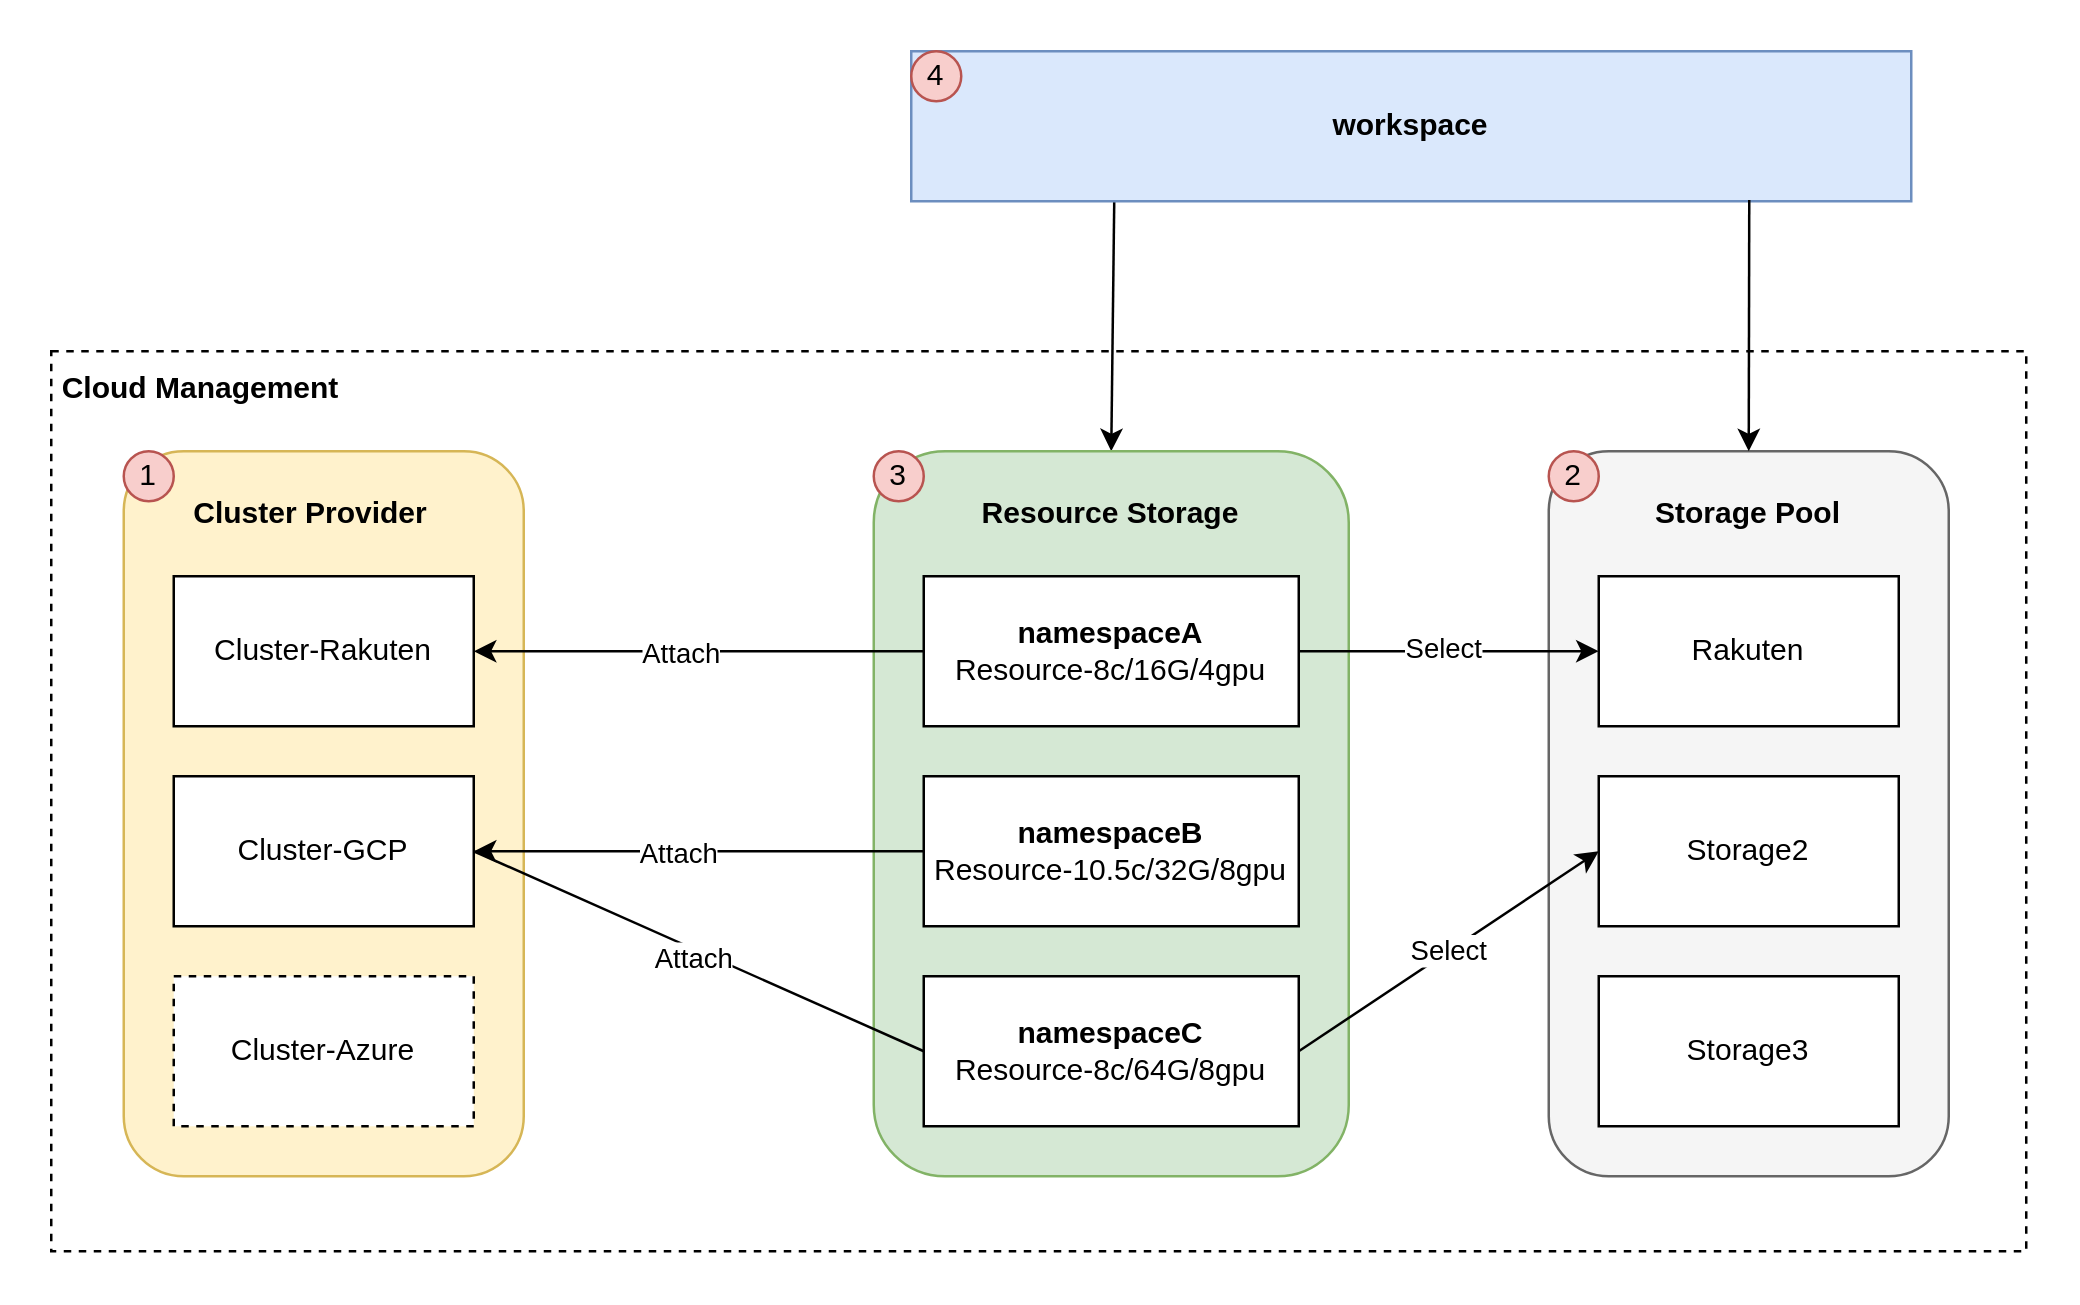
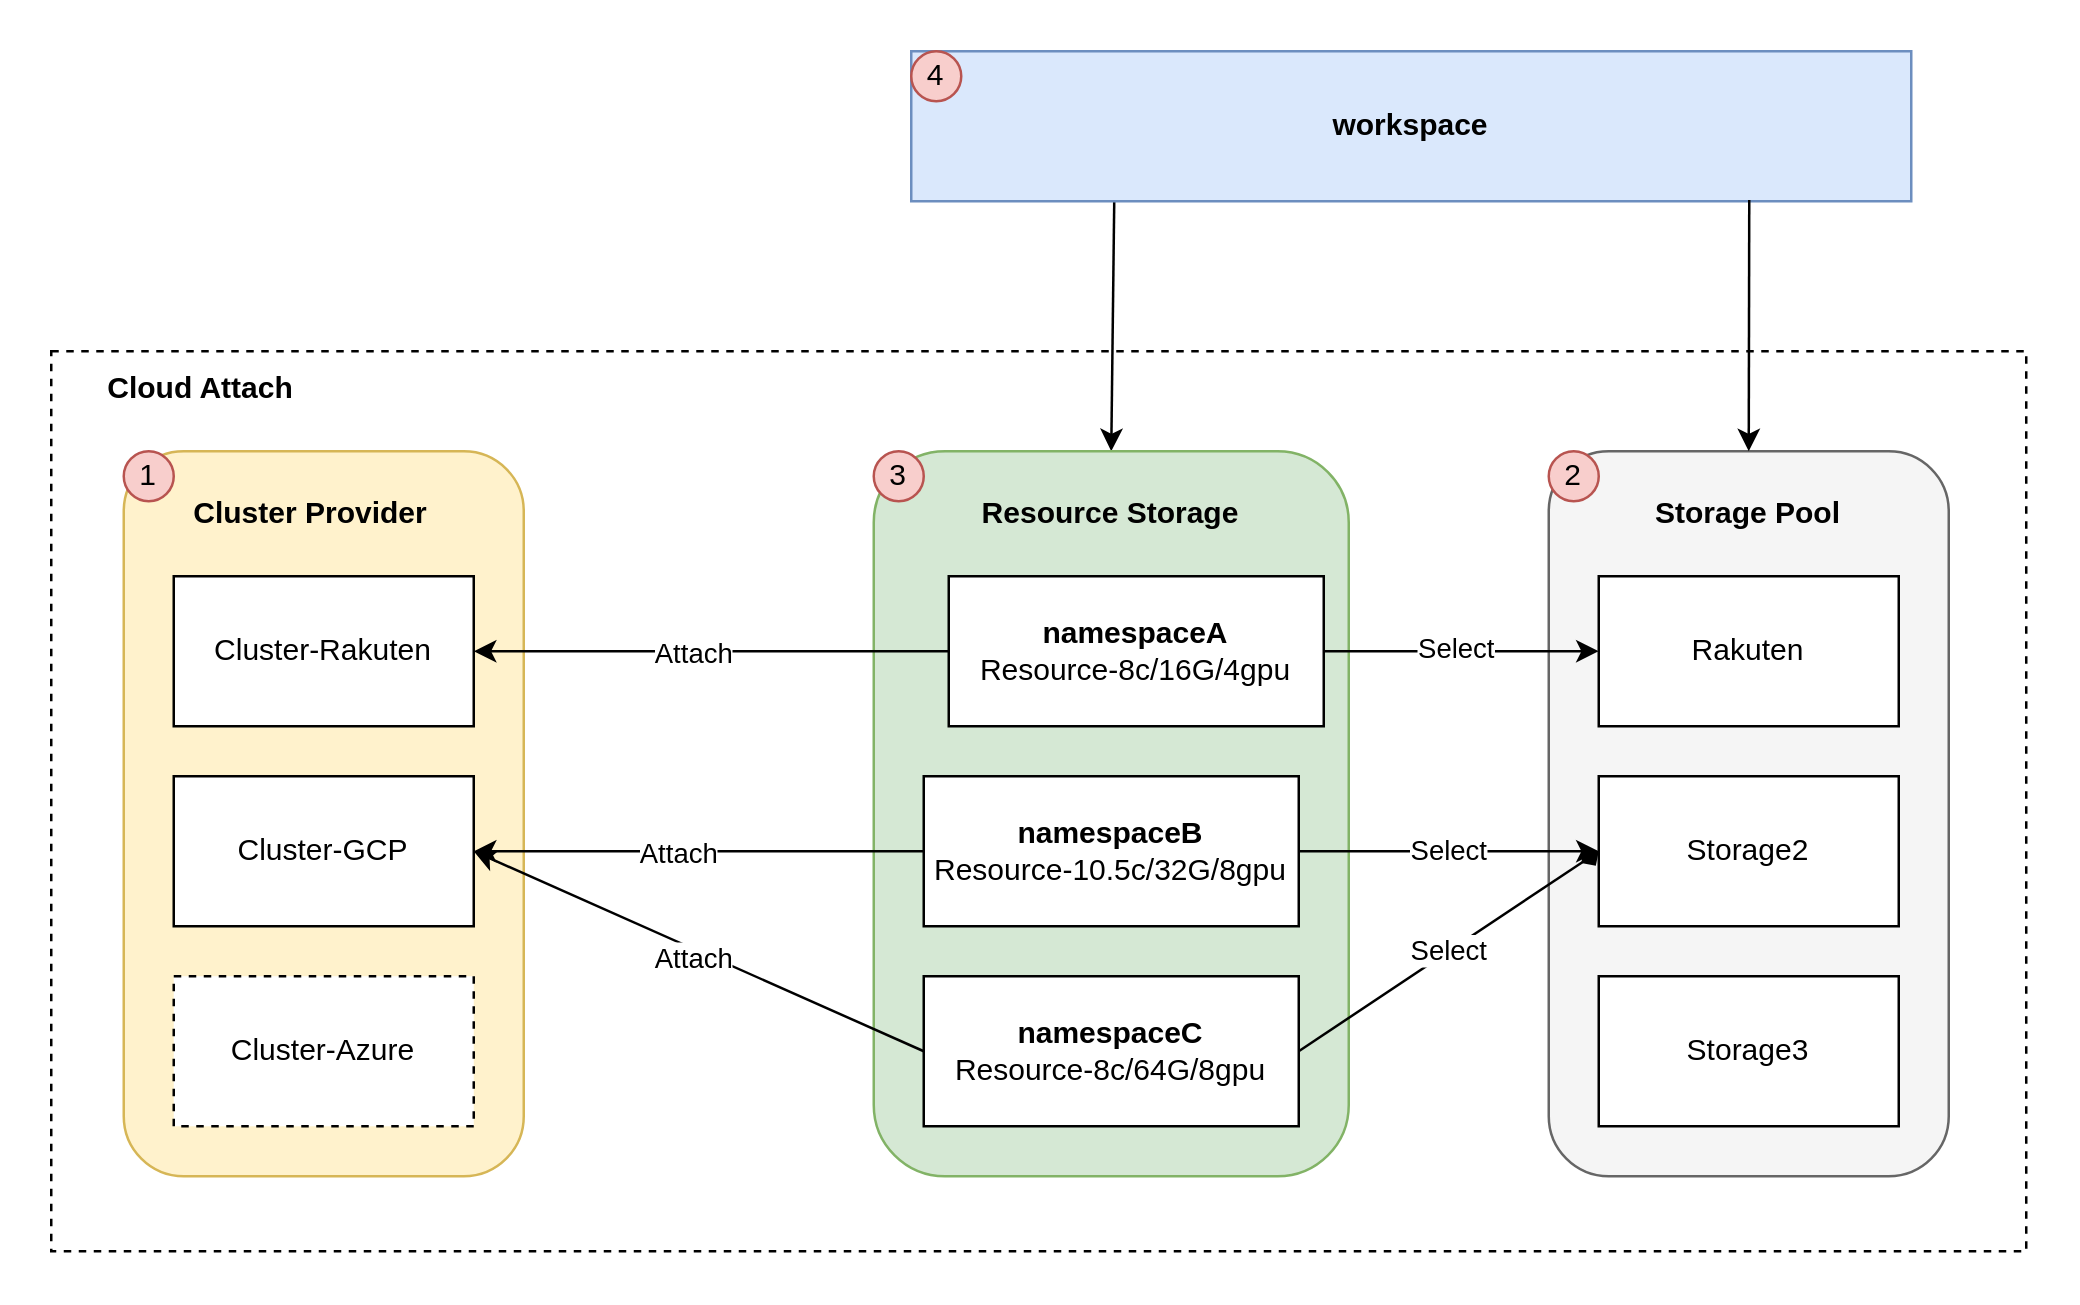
node "Cloud Management": label "Cloud Management" -> "Cloud Attach"
node "namespaceA Resource-8c/16G/4gpu": moved (1111, 651) -> (1136, 651)
edge "namespaceB Resource-10.5c/32G/8gpu" -> "Storage2": added, label "Select"
edge "Cluster-GCP" -- "namespaceC Resource-8c/64G/8gpu": arrowhead none -> classic
edge "namespaceC Resource-8c/64G/8gpu" -> "Storage2": arrowhead classic -> diamond
